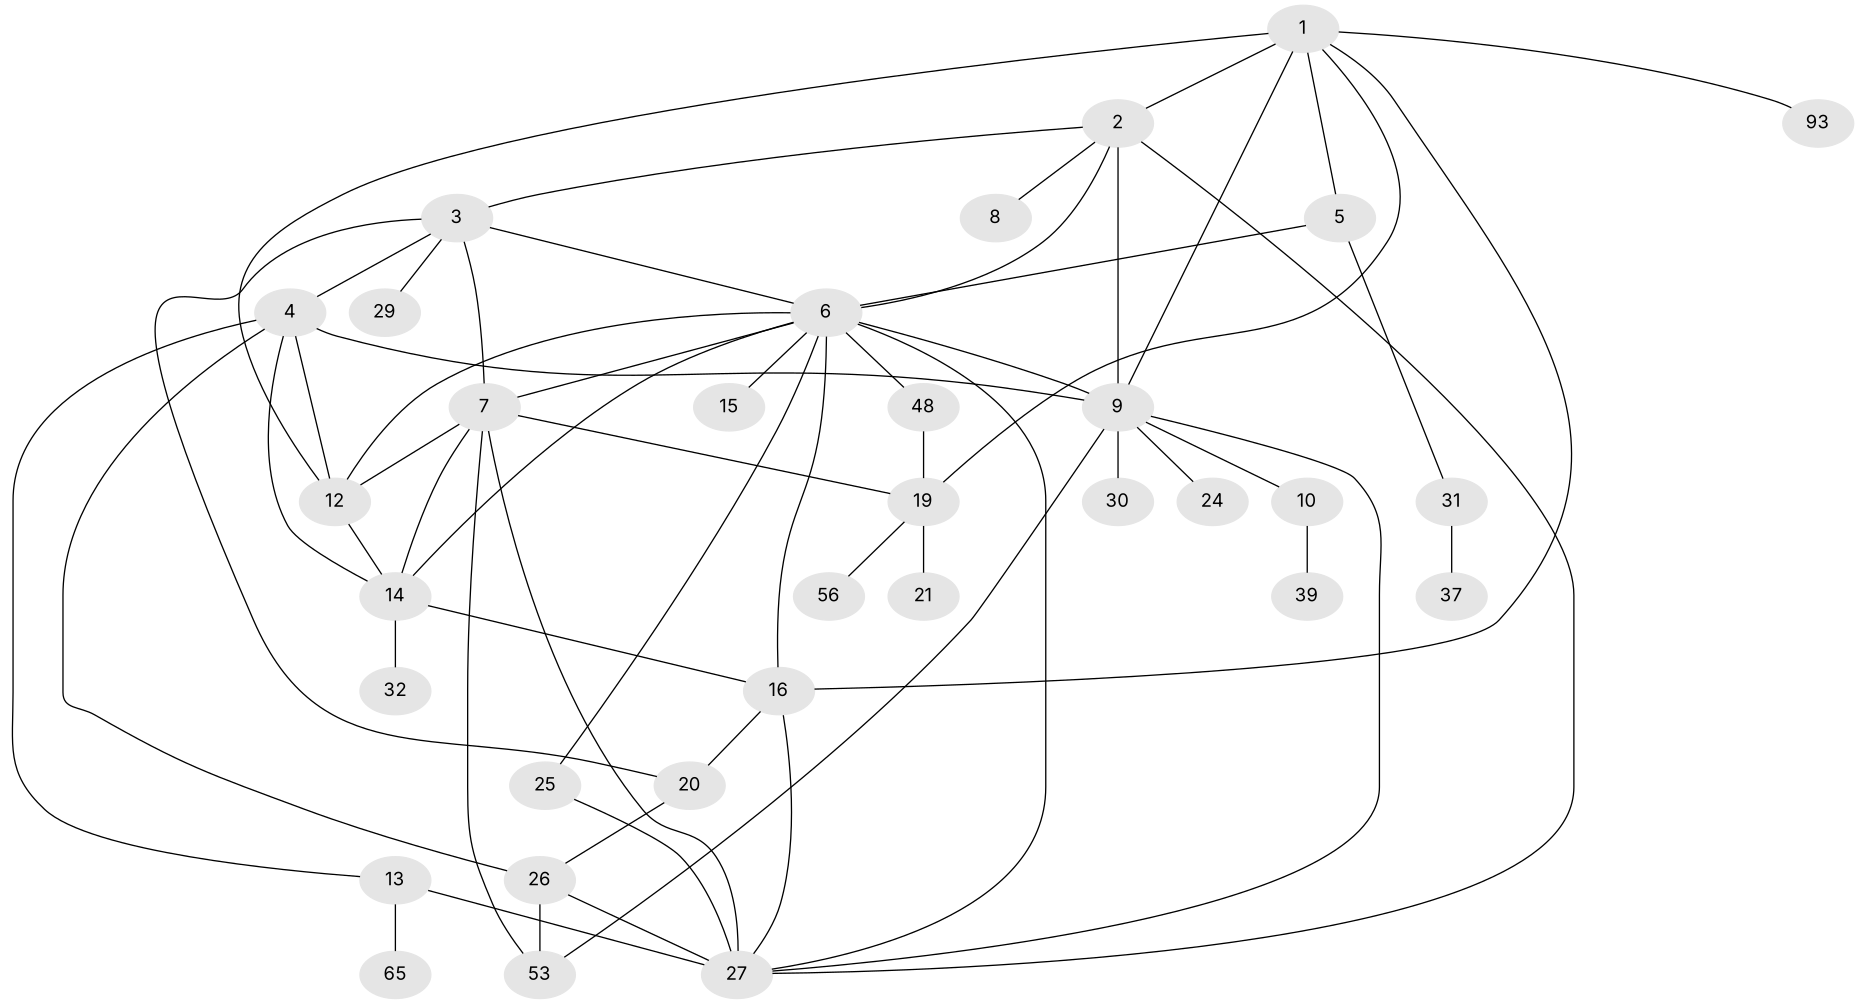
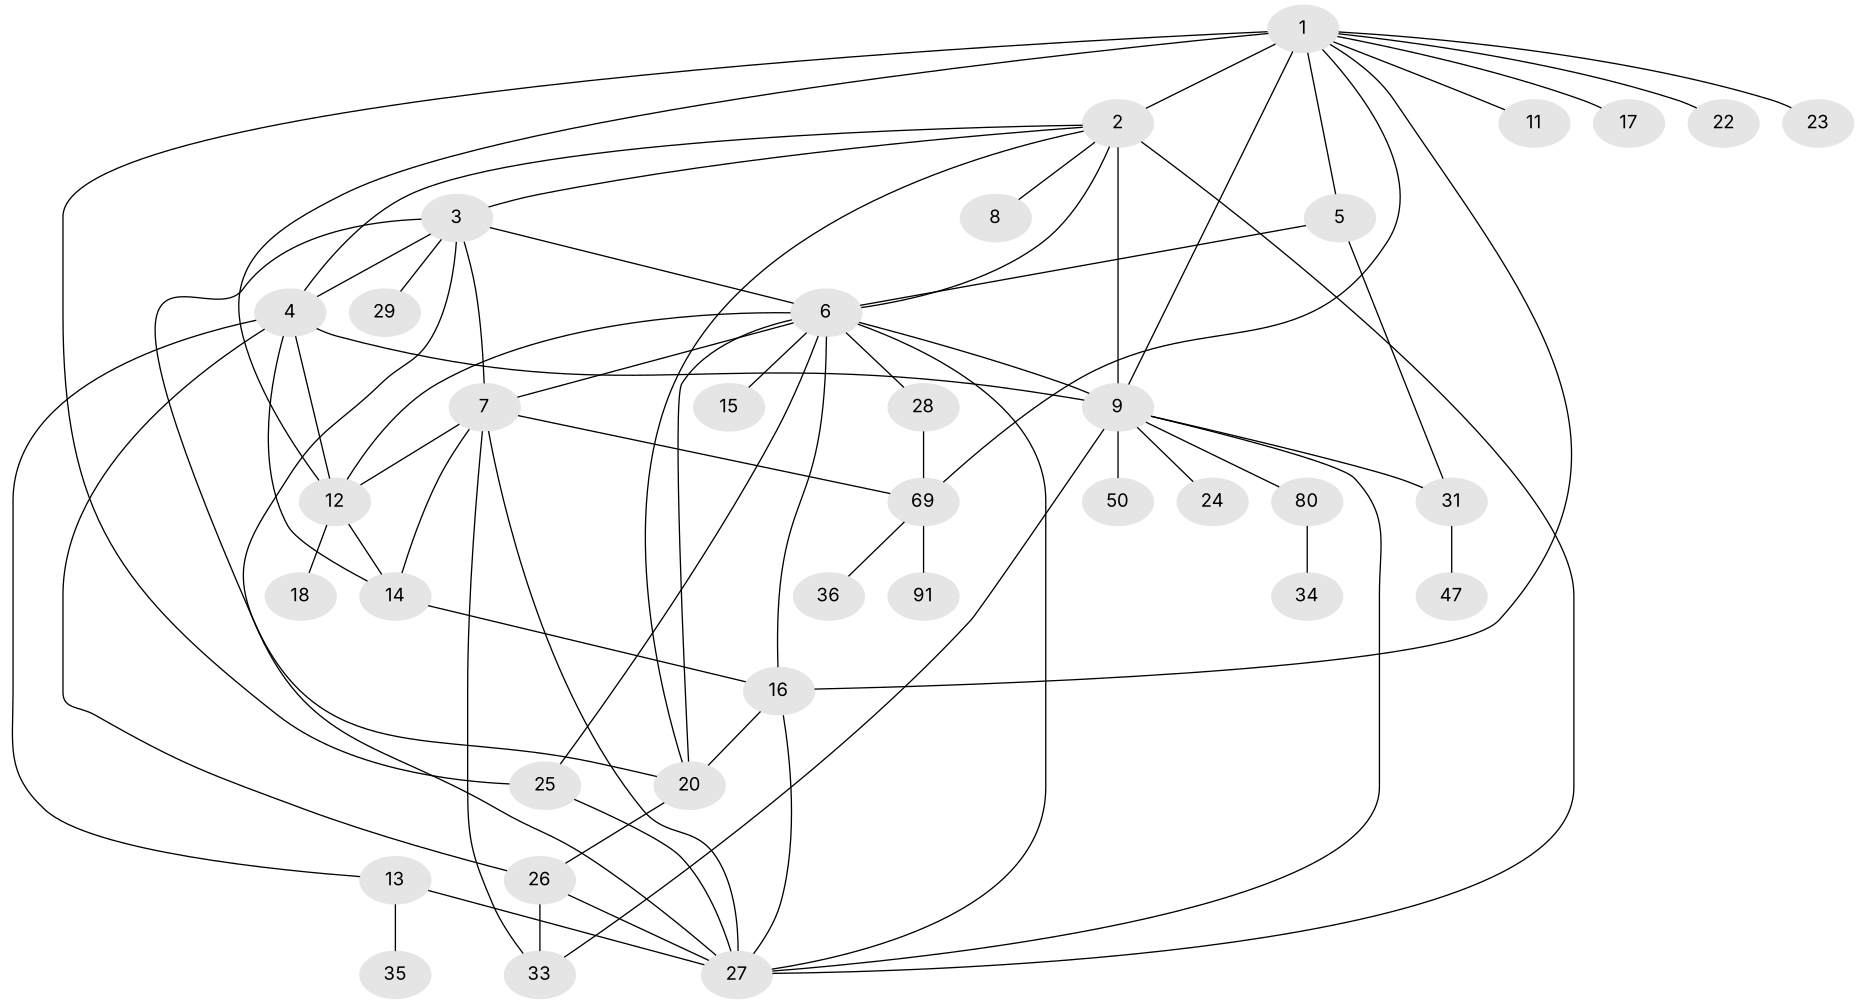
node "11": added
node "17": added
node "22": added
node "93": label "93" -> "23"
edge "1" -- "25": added
edge "2" -- "4": added
edge "2" -- "20": added
node "48": label "48" -> "28"
edge "6" -- "14": now "6" -- "20"
edge "9" -- "31": added
node "19": label "19" -> "69"
node "30": label "30" -> "50"
node "10": label "10" -> "80"
node "18": added
node "56": label "56" -> "36"
node "21": label "21" -> "91"
node "39": label "39" -> "34"
node "37": label "37" -> "47"
node "32": removed
edge "3" -- "27": added
node "65": label "65" -> "35"
node "53": label "53" -> "33"
